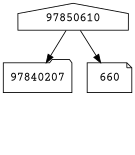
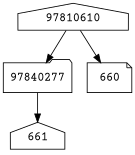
node "97850610": label "97850610" -> "97810610"
node "97840207": label "97840207" -> "97840277"
node "661": added
